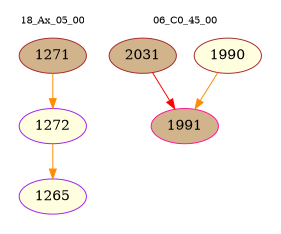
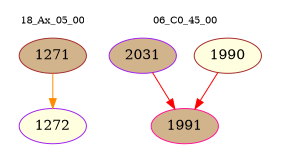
node "2031": color brown -> purple
edge "1990" -> "1991": color darkorange -> red
node "1265": removed
